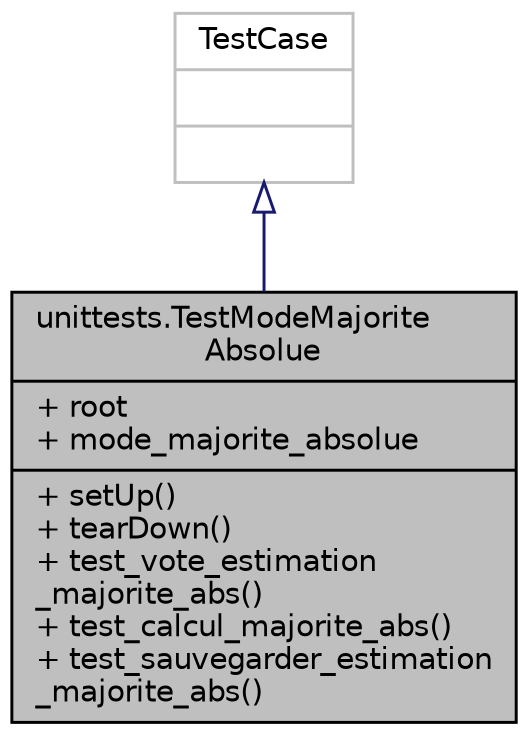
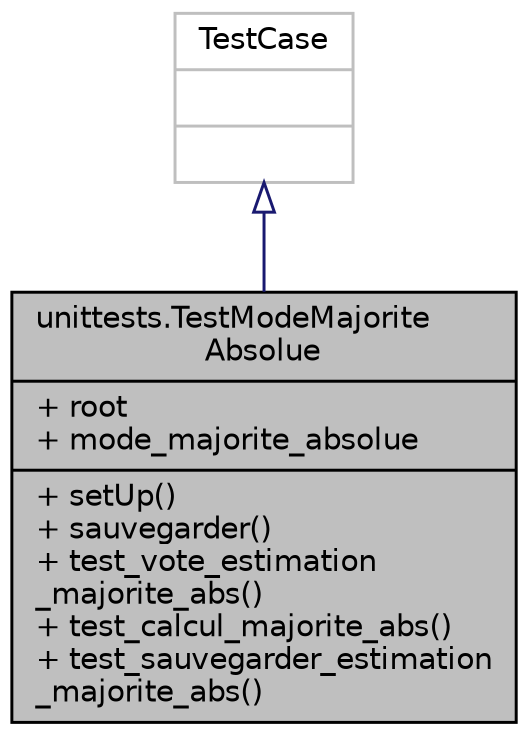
node "unittests.TestModeMajorite": text "+ tearDown()" -> "+ sauvegarder()"
